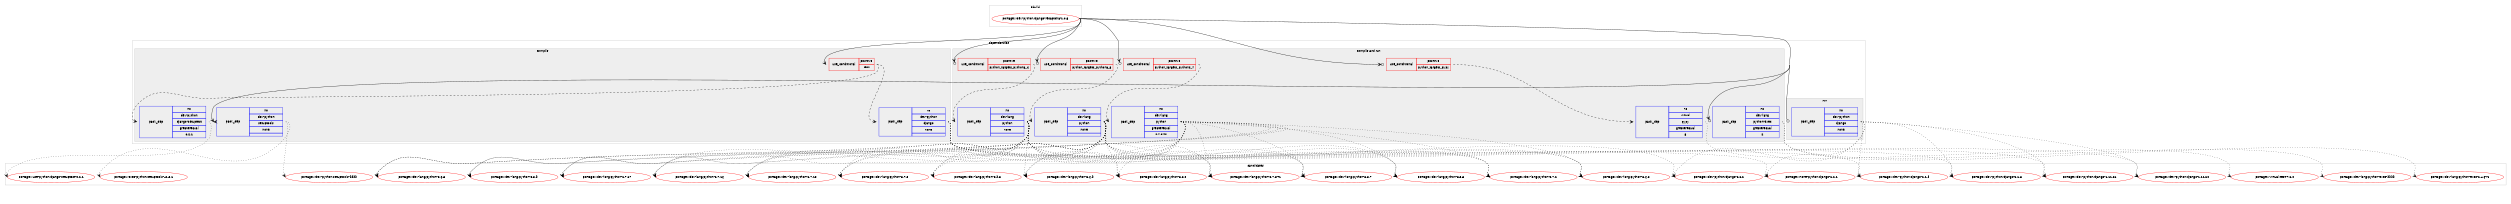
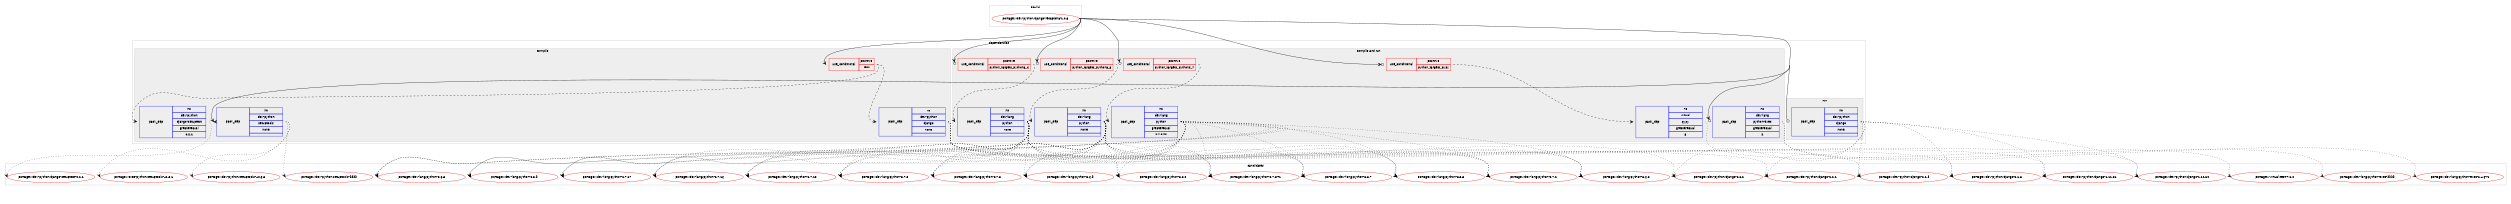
node "portage://use-python/django-setuptest-0.2.1": label "portage://use-python/django-setuptest-0.2.1" -> "portage://dev-python/django-setuptest-0.2.1"
node "portage://dev-python/setuptools-40.6.3": added
node "portage://dev-lang/python-3.9.3": label "portage://dev-lang/python-3.9.3" -> "portage://dev-lang/python-3.7.3"
node "portage://none-python/django-2.2.1": label "portage://none-python/django-2.2.1" -> "portage://dev-python/django-2.2.1"
